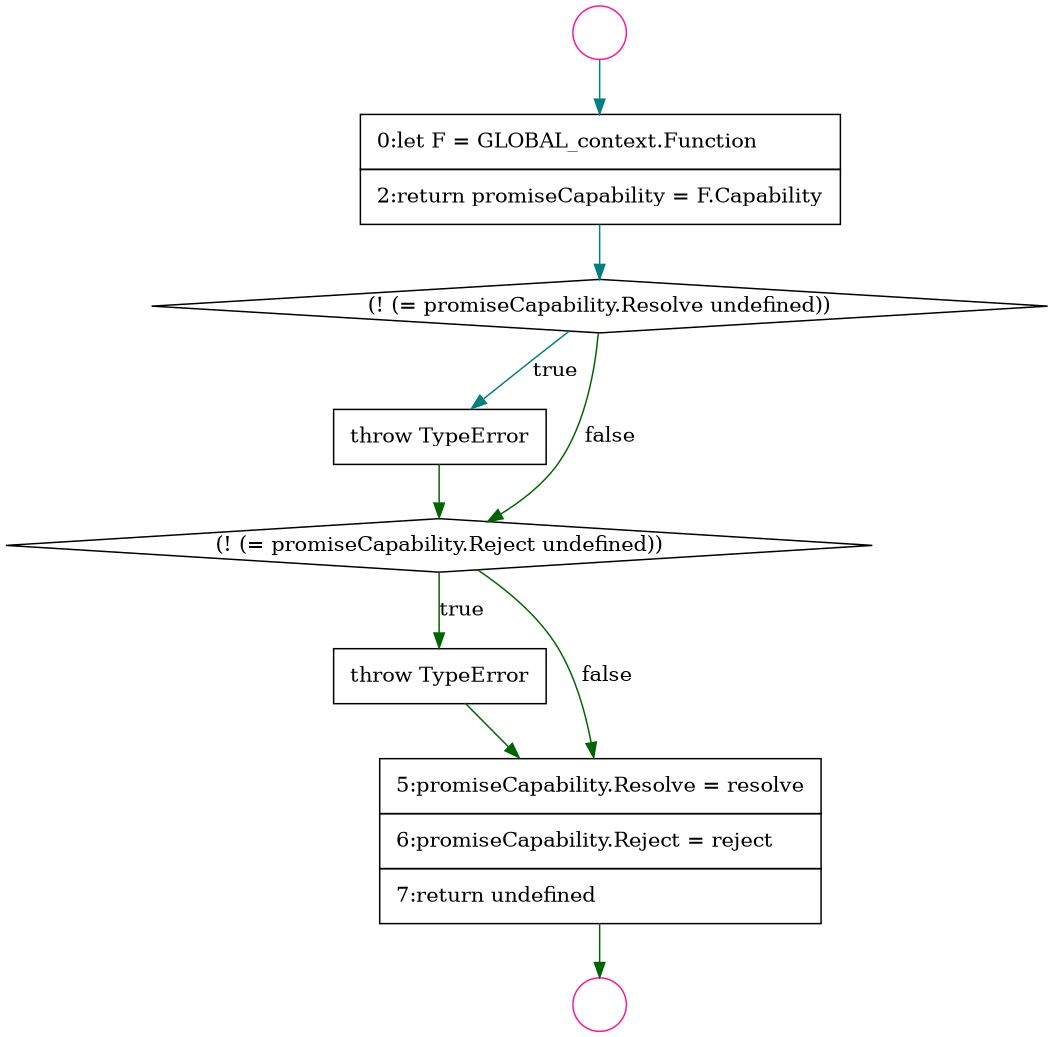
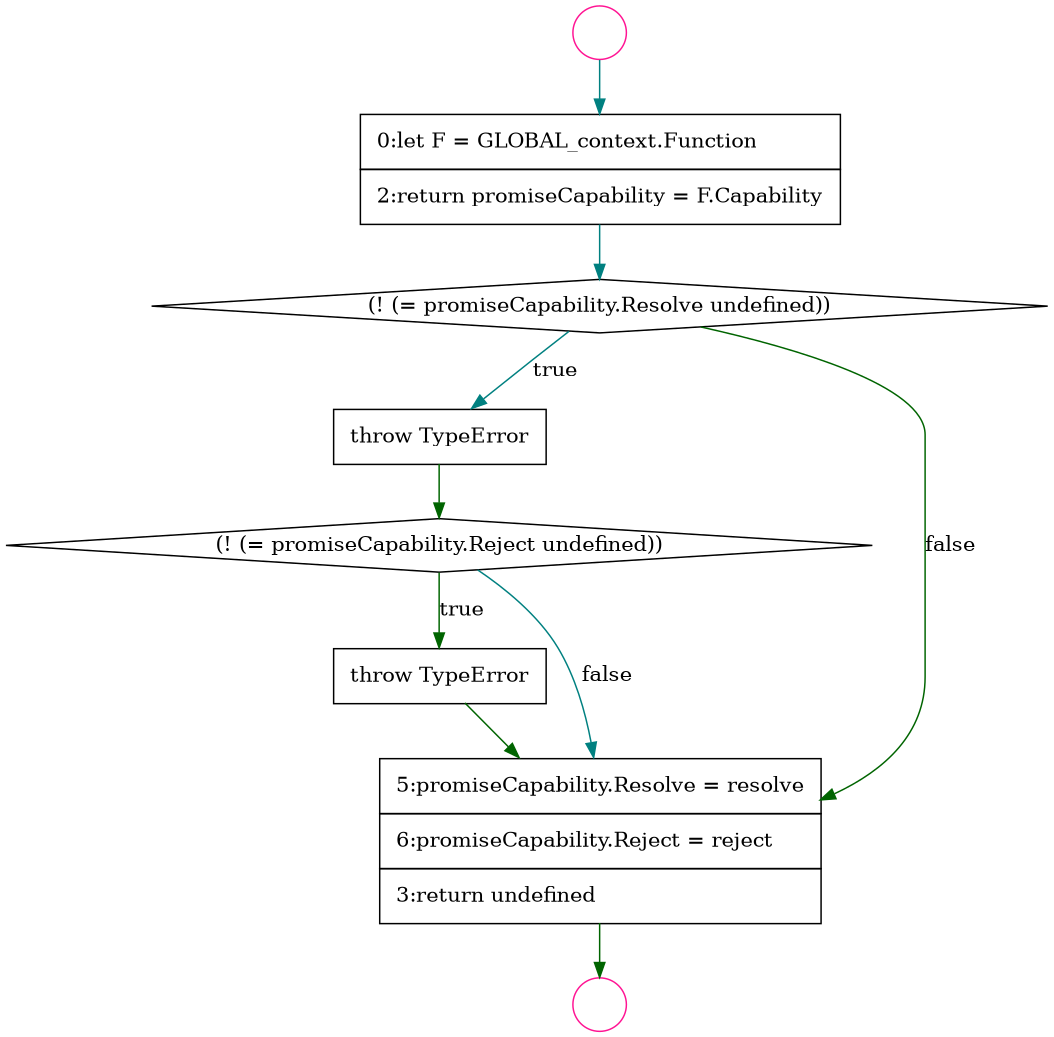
edge "(! (= promiseCapability.Resolve undefined))" -> "(! (= promiseCapability.Reject undefined))": now "(! (= promiseCapability.Resolve undefined))" -> "5:promiseCapability.Resolve = resolve"
edge "(! (= promiseCapability.Reject undefined))" -> "5:promiseCapability.Resolve = resolve": color darkgreen -> teal
node "5:promiseCapability.Resolve = resolve": text "7:return undefined" -> "3:return undefined"
